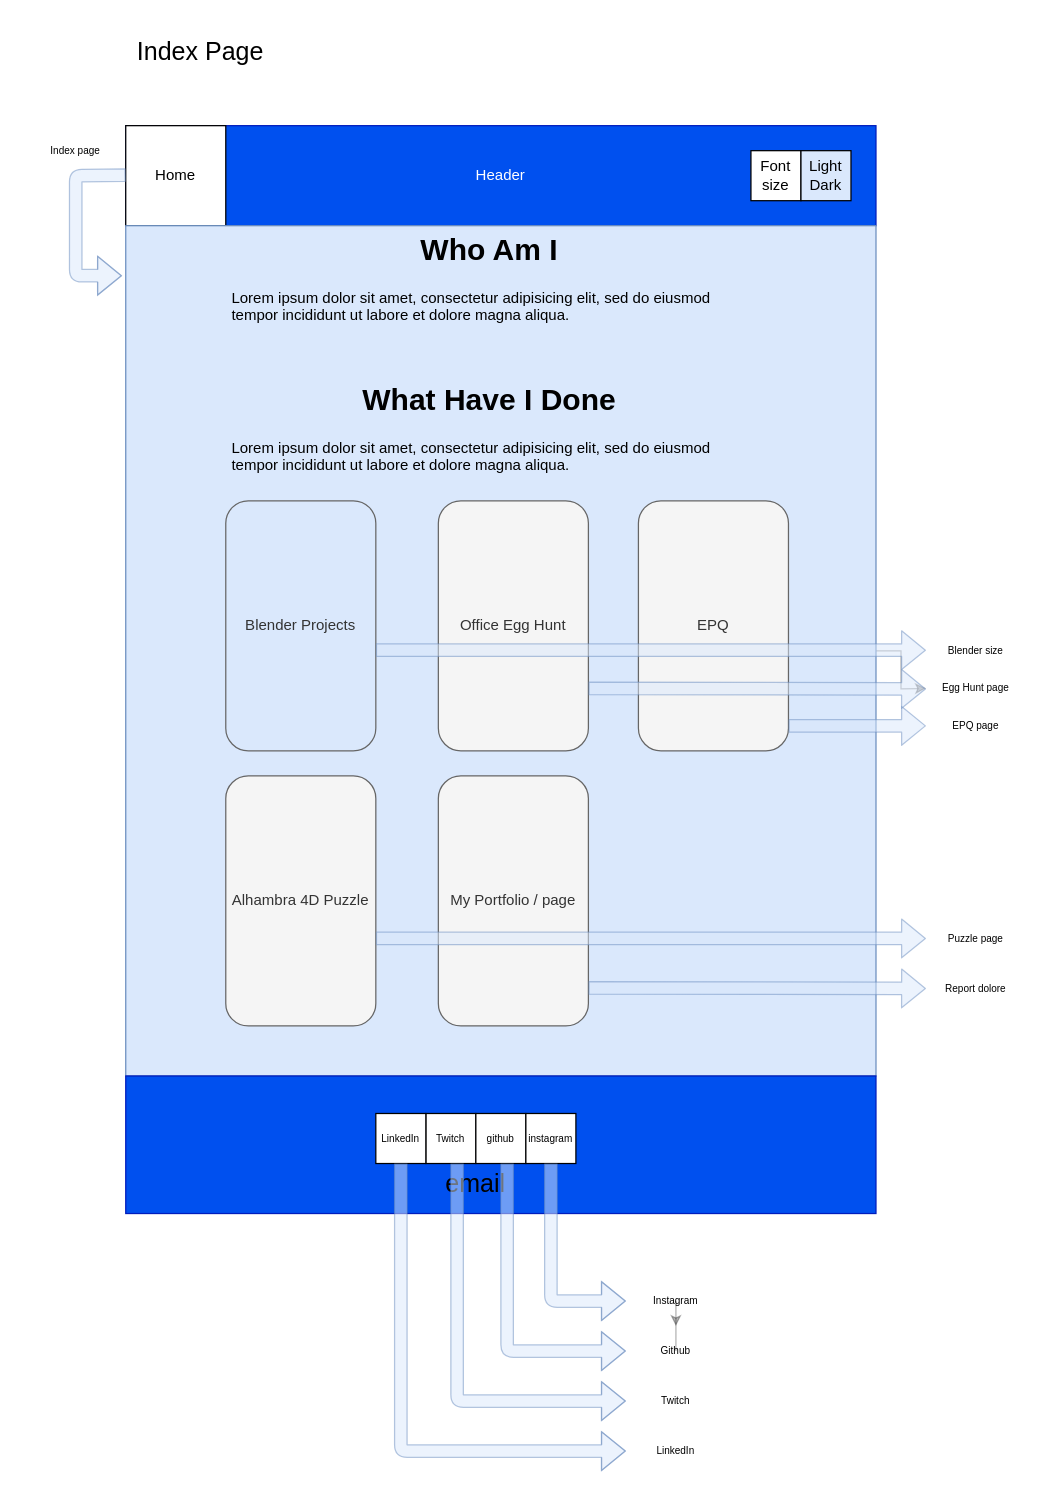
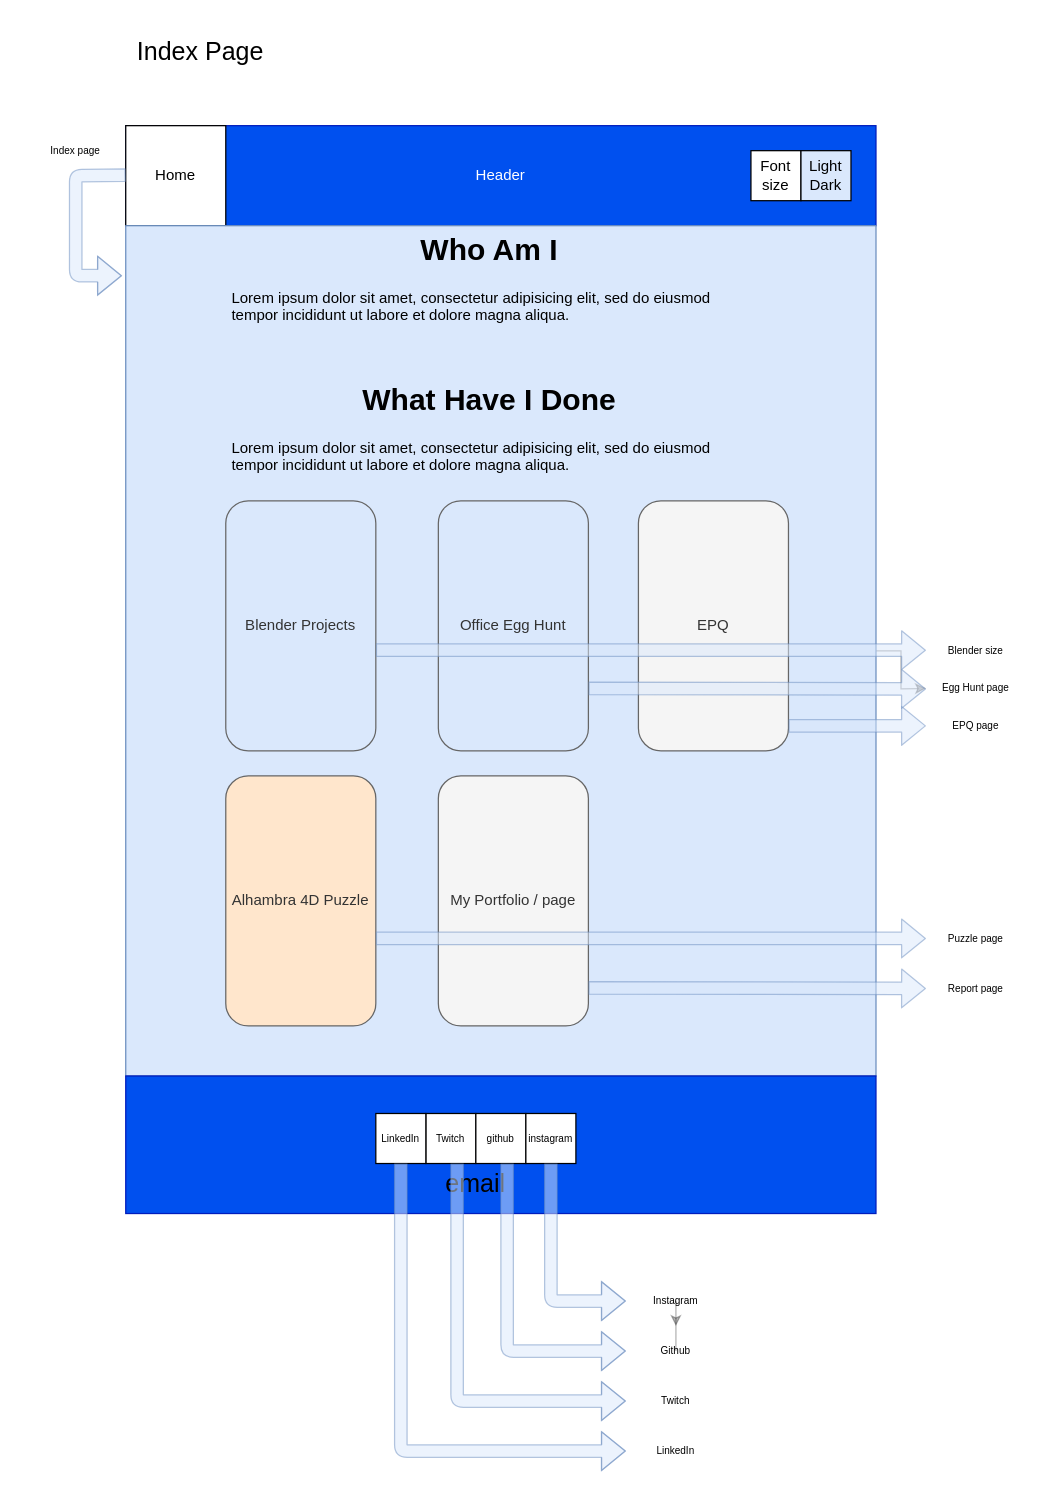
node "Office Egg Hunt": fillcolor #f5f5f5 -> #dae8fc
node "Alhambra 4D Puzzle": fillcolor #f5f5f5 -> #ffe6cc
node "Report dolore": label "Report dolore" -> "Report page"
